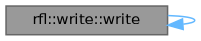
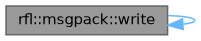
node "rfl::write::write": label "rfl::write::write" -> "rfl::msgpack::write"
